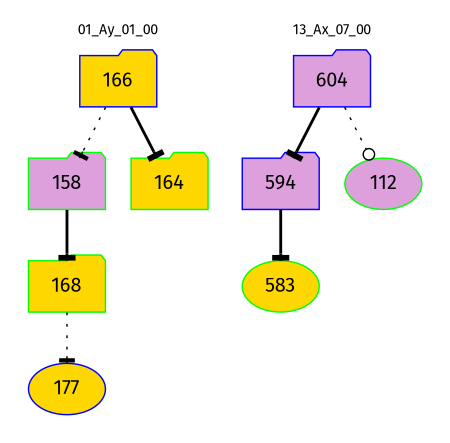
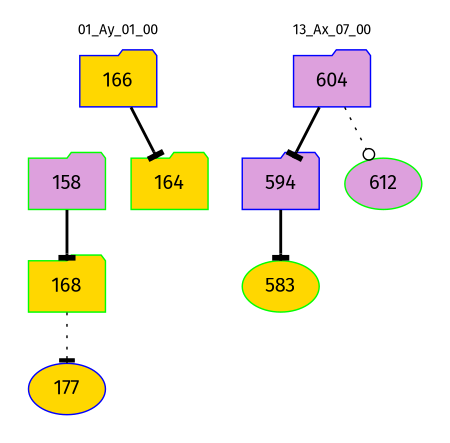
edge "166" -> "158": removed
node "112": label "112" -> "612"
